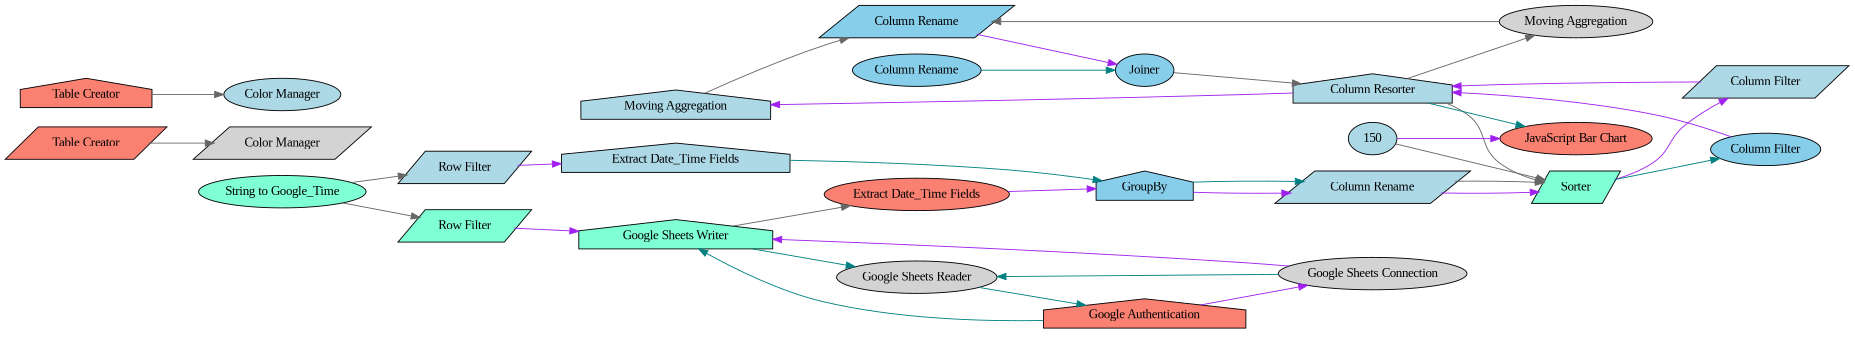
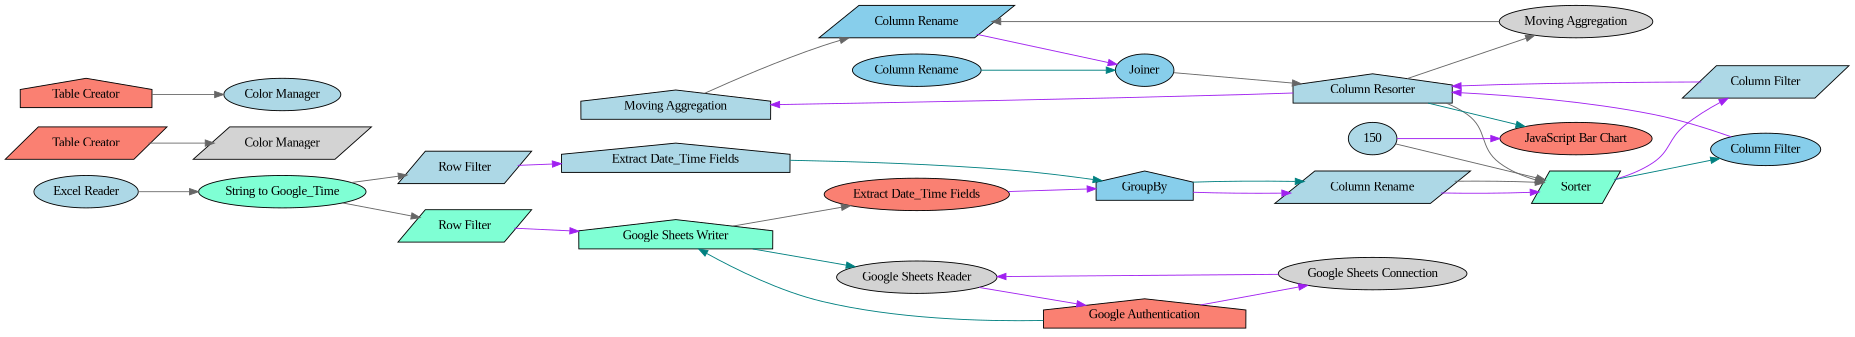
node "Excel Reader": added
edge "Google Sheets Connection" -> "Google Sheets Writer": removed
edge "Google Sheets Connection" -> "Google Sheets Reader": color teal -> purple
edge "Google Sheets Reader" -> "Google Authentication": color teal -> purple
